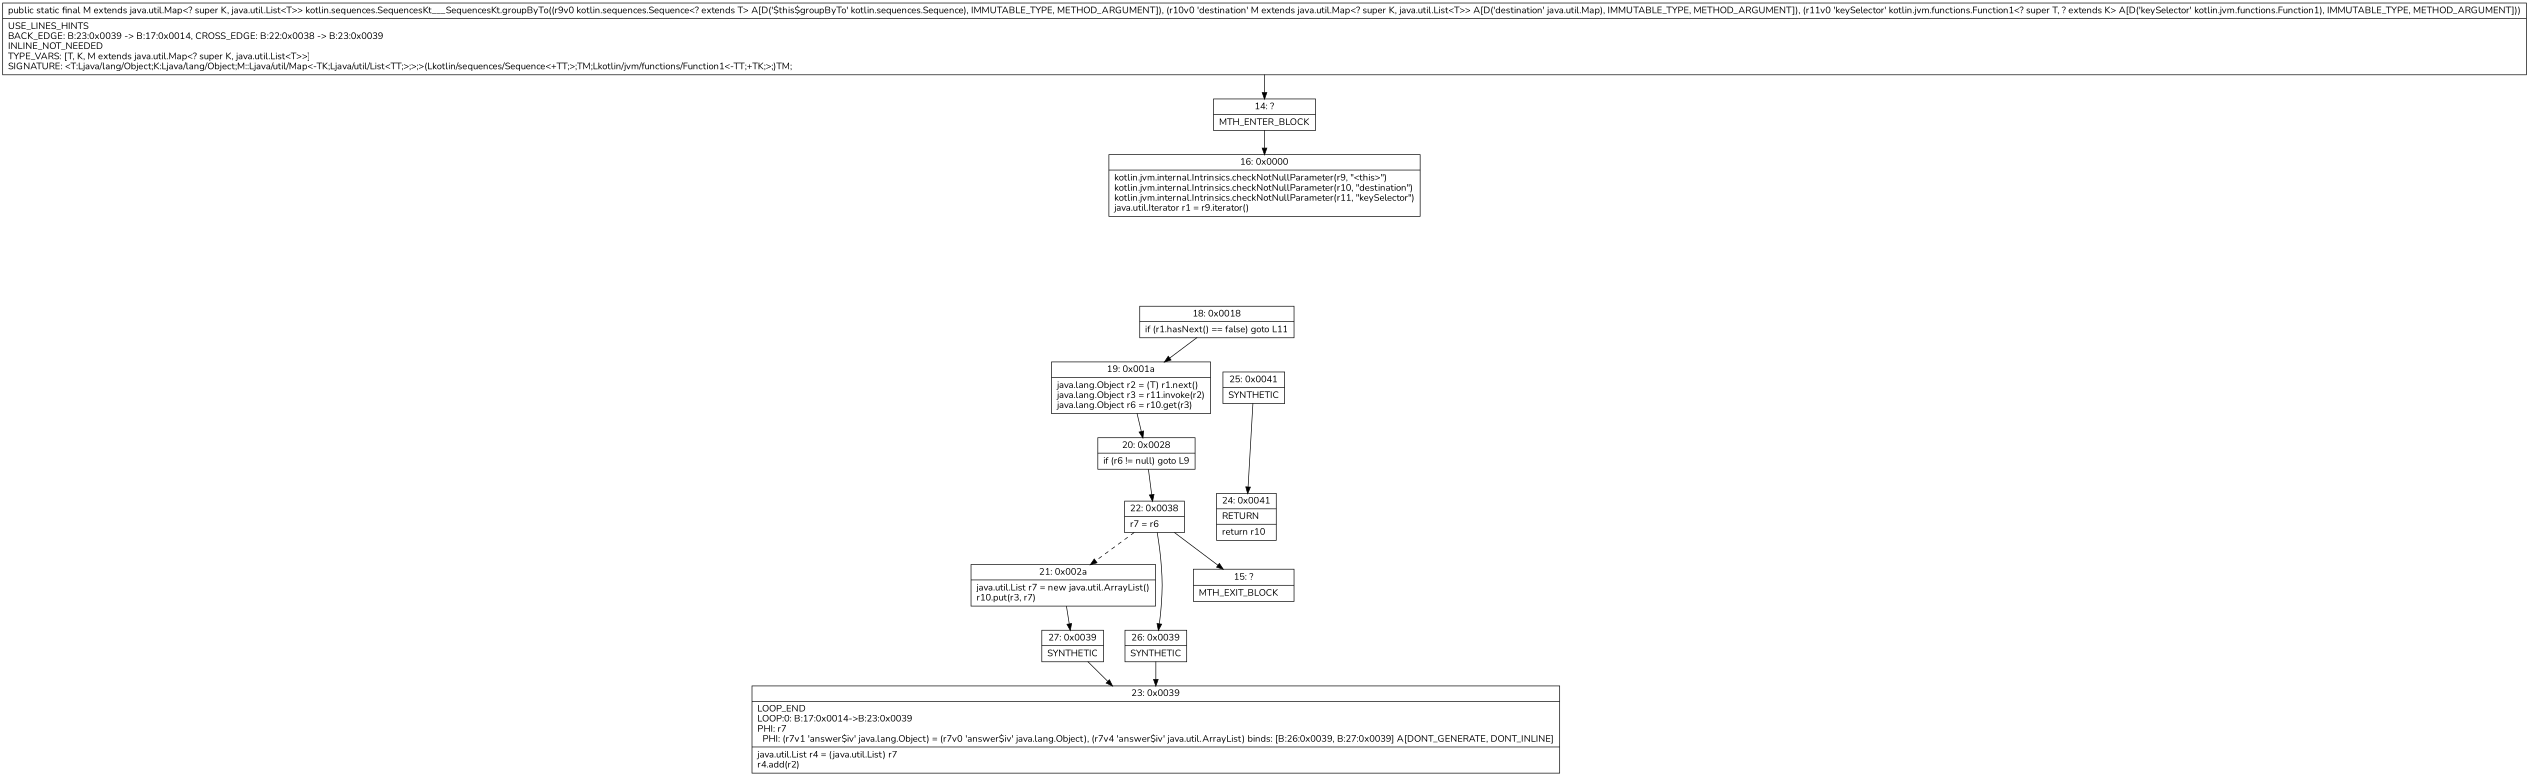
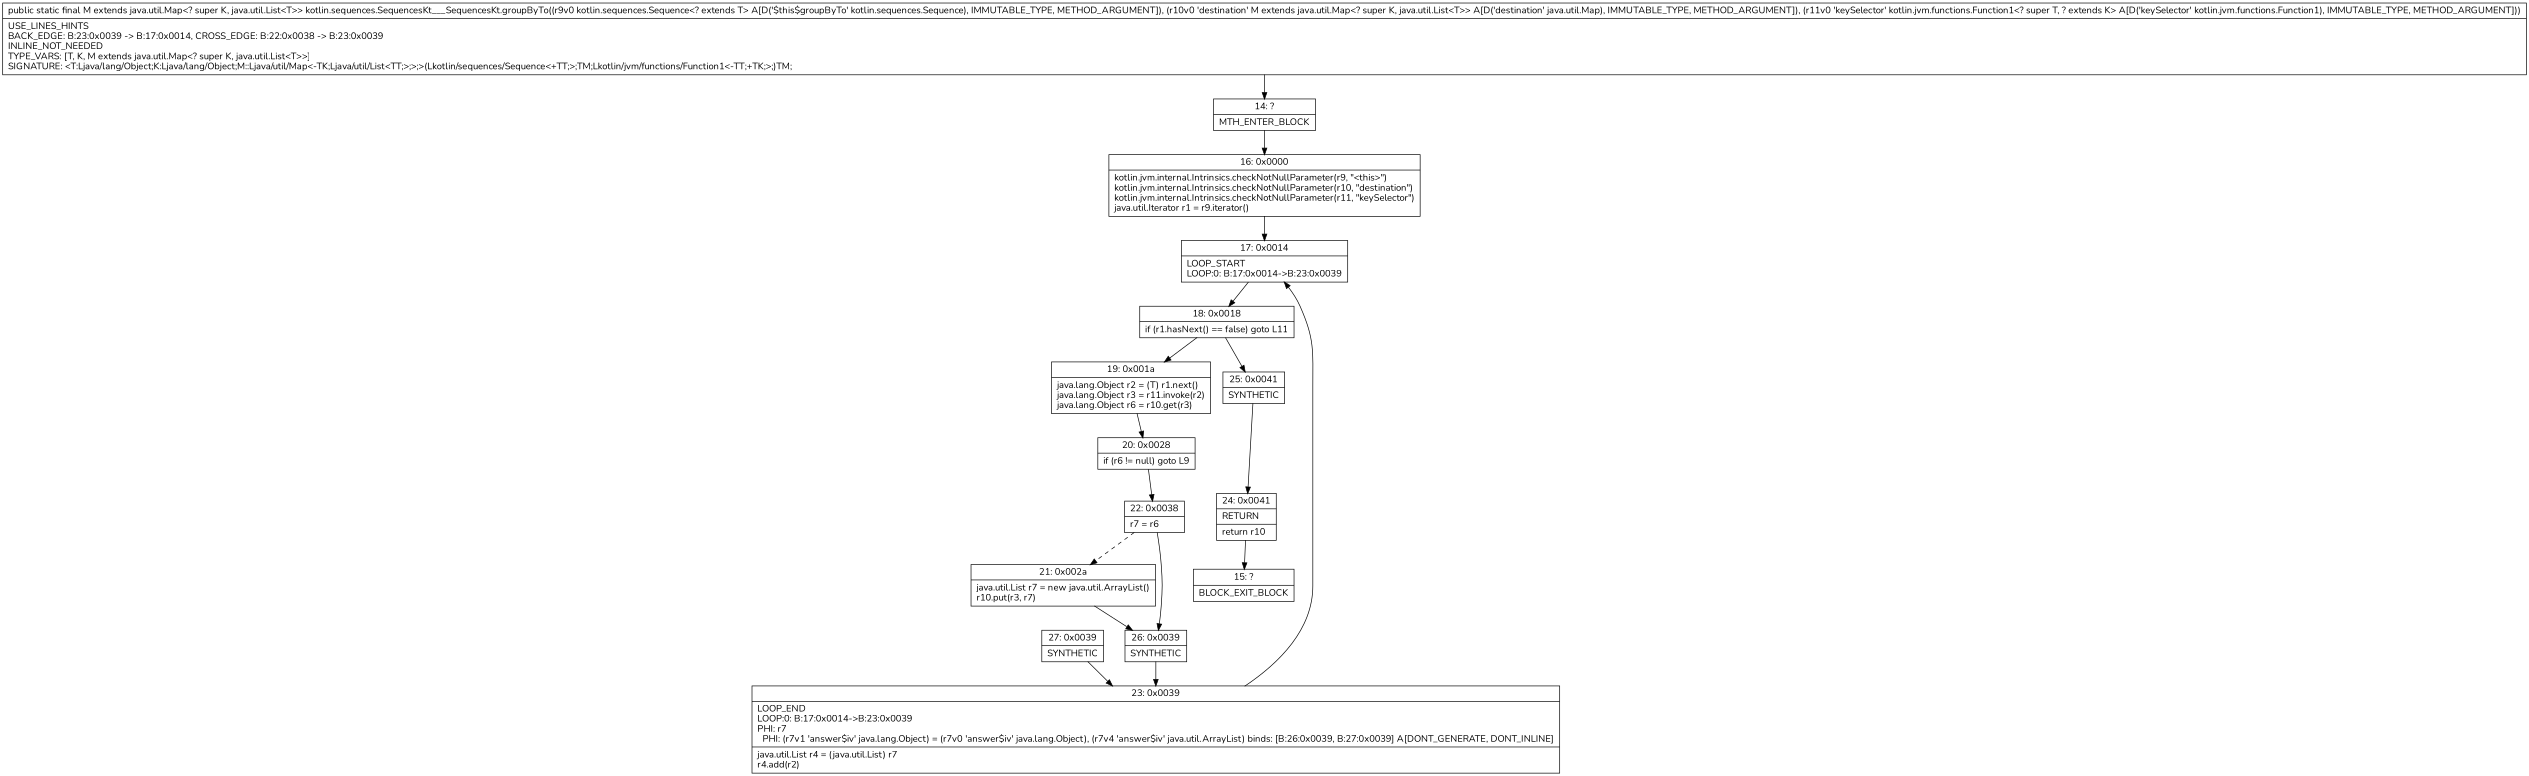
node "17: 0x0014": added
edge "18: 0x0018" -> "25: 0x0041": added
edge "22: 0x0038" -> "15: ?": now "24: 0x0041" -> "15: ?"
node "15: ?": text "MTH_EXIT_BLOCK" -> "BLOCK_EXIT_BLOCK"
edge "21: 0x002a" -> "27: 0x0039": now "21: 0x002a" -> "26: 0x0039"
